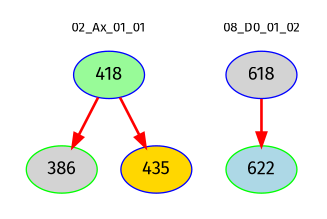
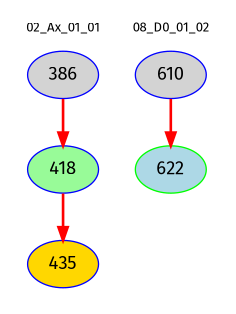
node "618": label "618" -> "610"
edge "418" -> "386": reversed
node "386": color green -> blue
